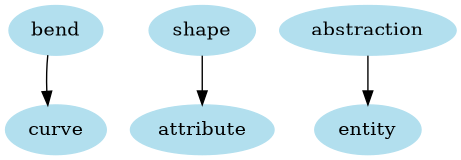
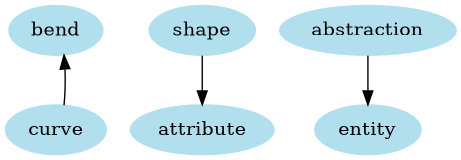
edge "bend" -> "curve": reversed
